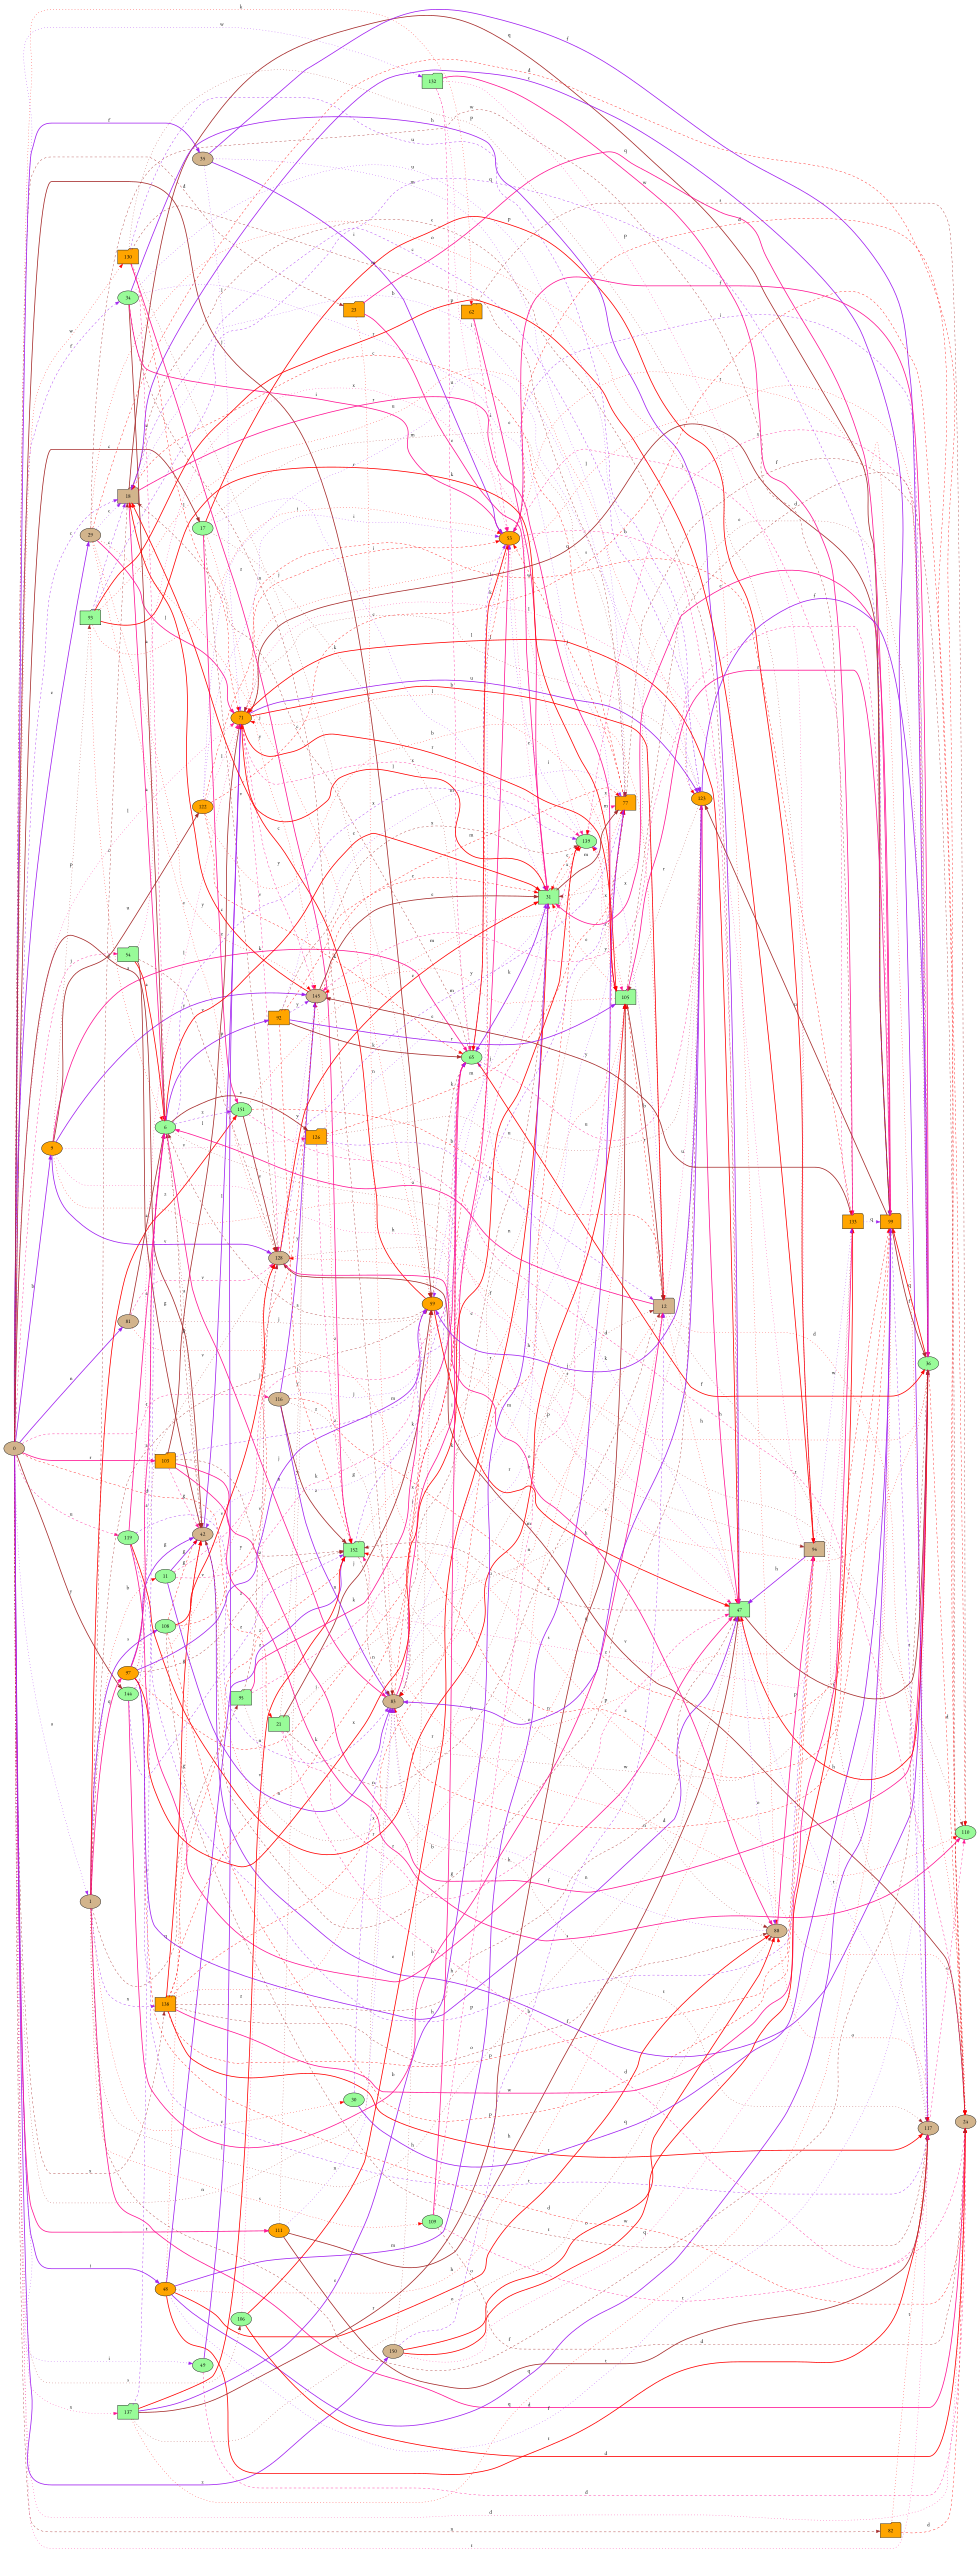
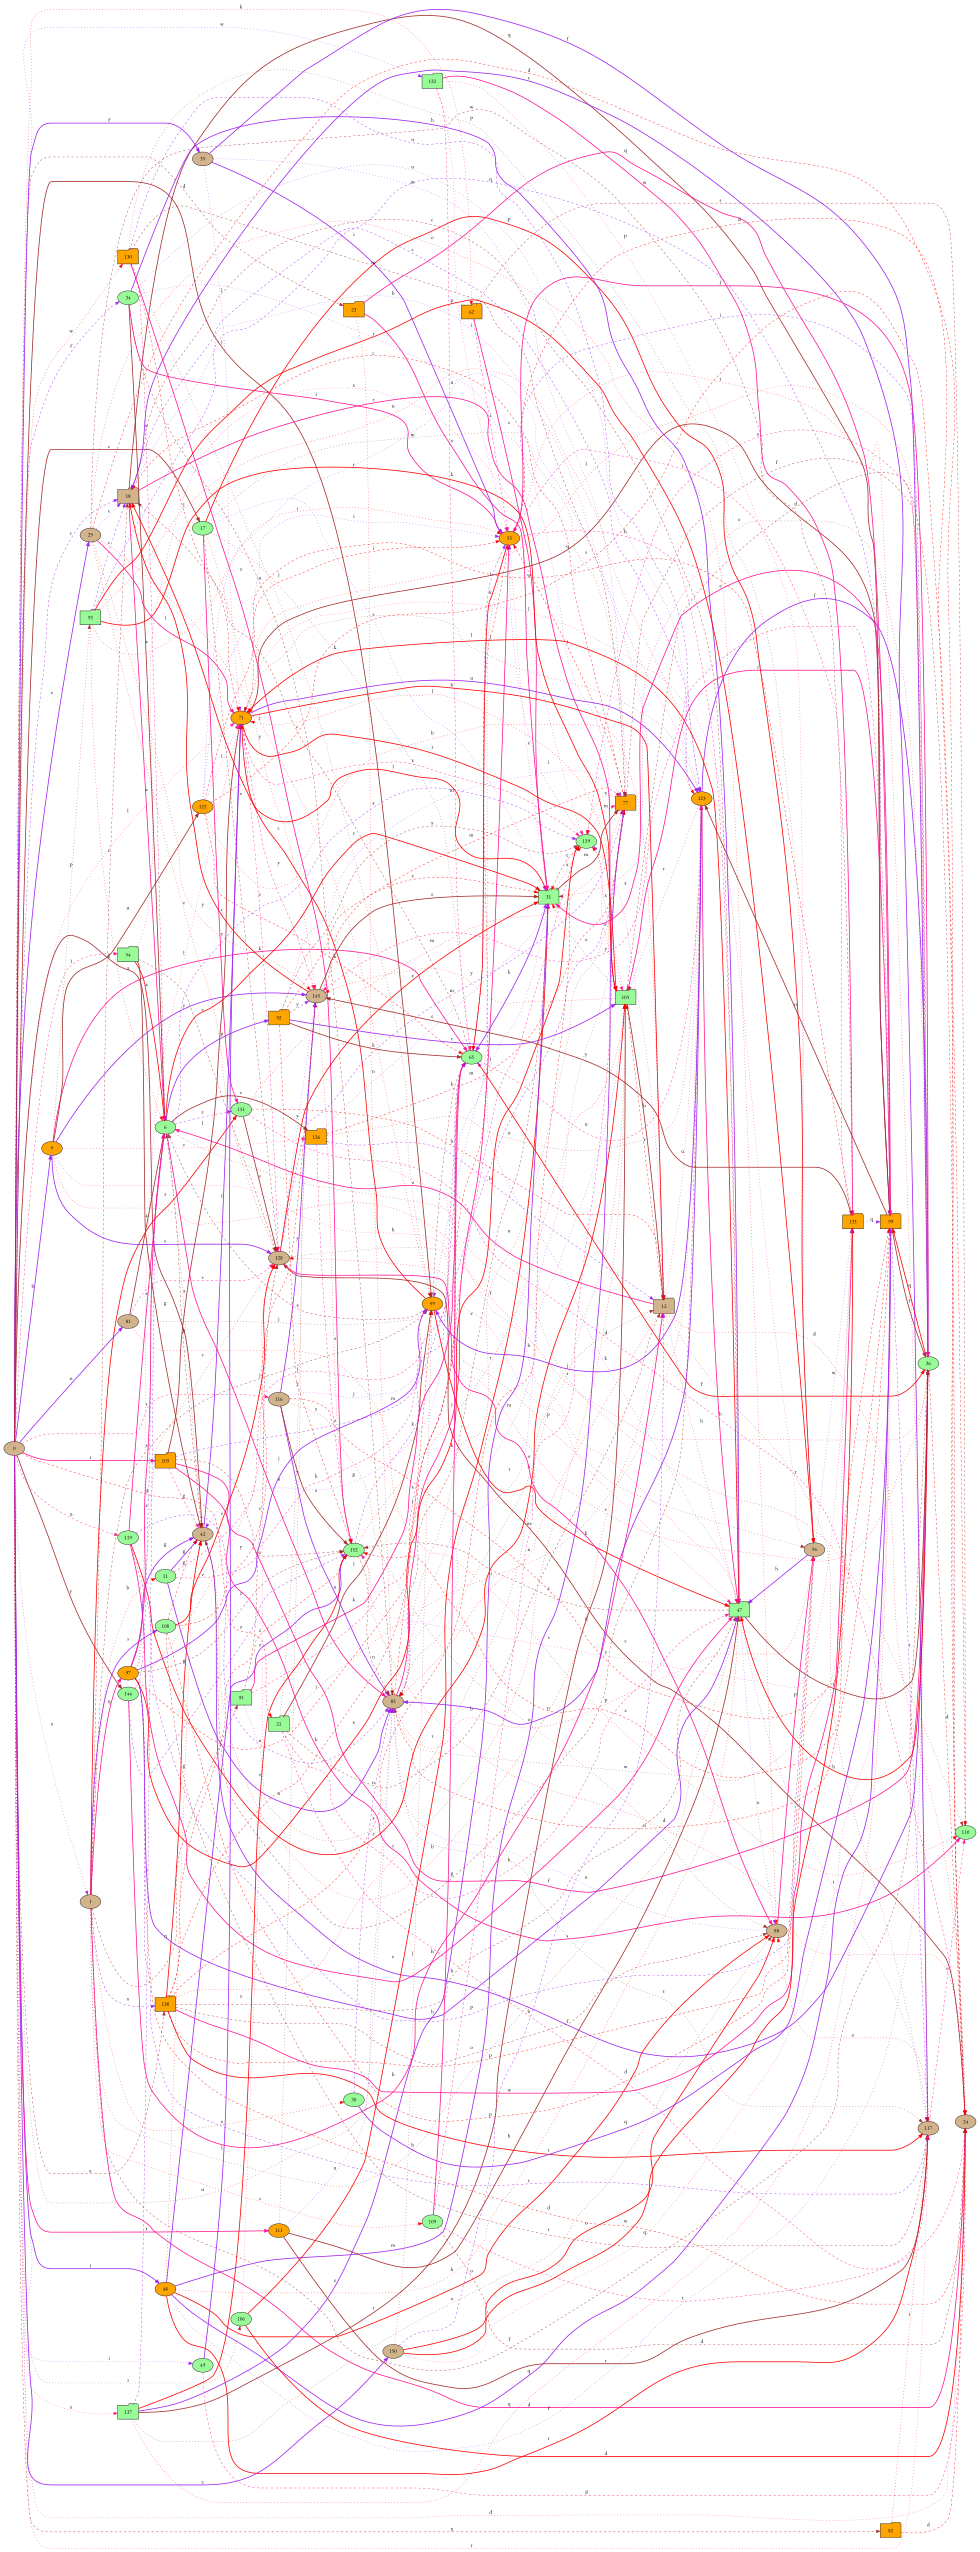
node "152": shape folder -> ellipse
node "94": shape folder -> ellipse
